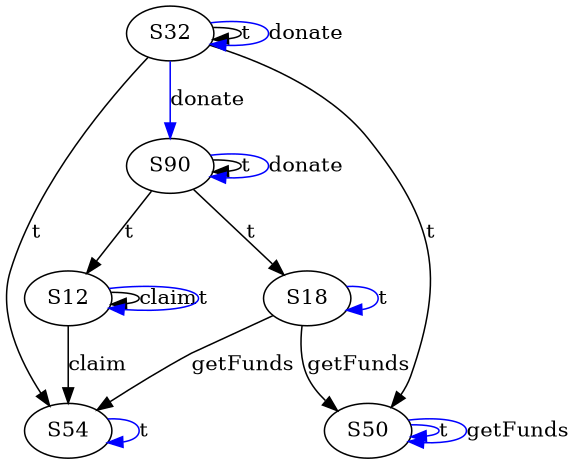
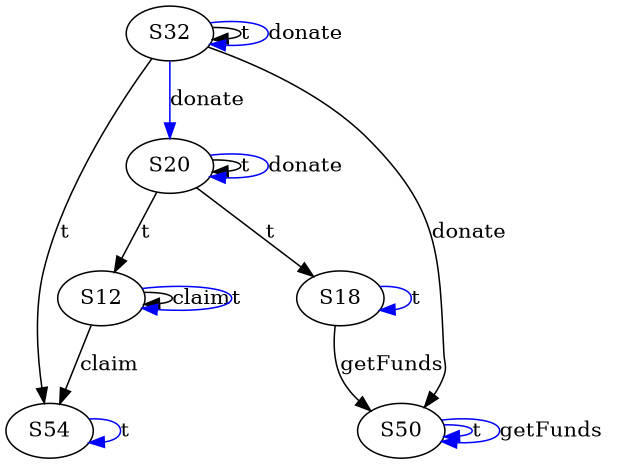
node "S90": label "S90" -> "S20"
edge "S32" -> "S50": label "t" -> "donate"
edge "S18" -> "S54": removed, label "getFunds"
